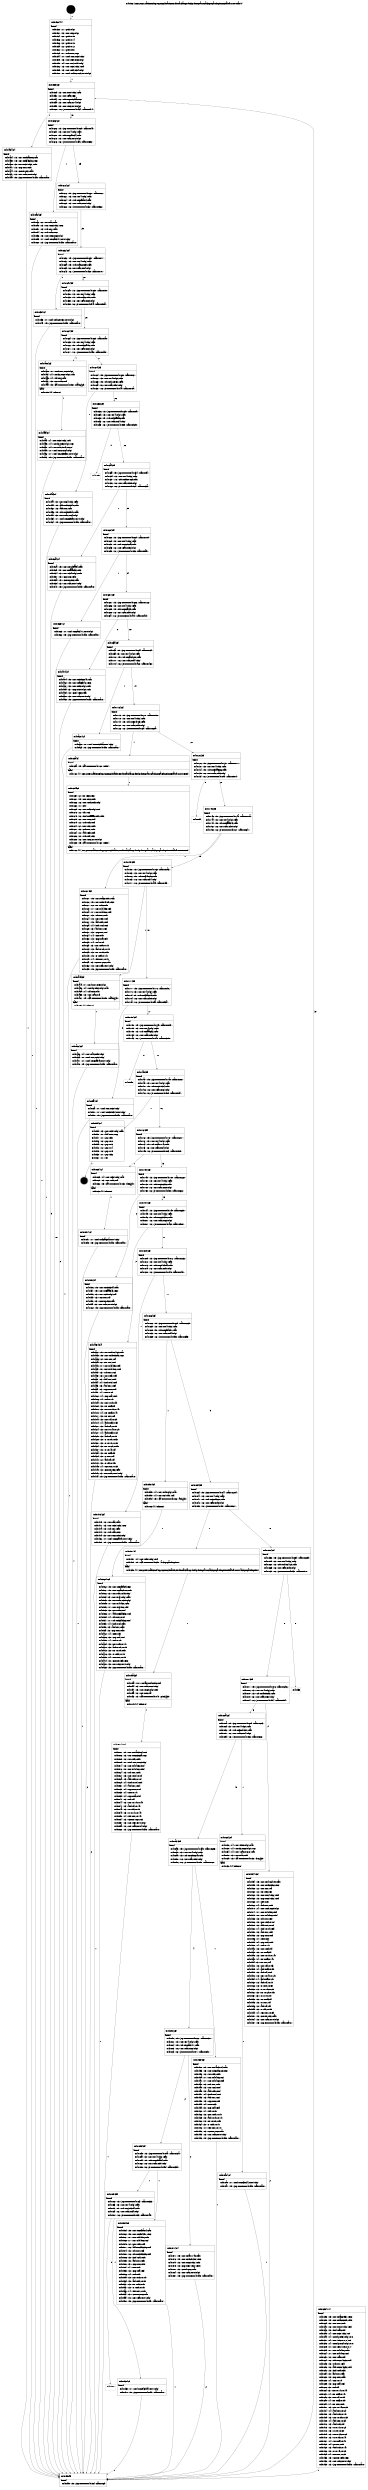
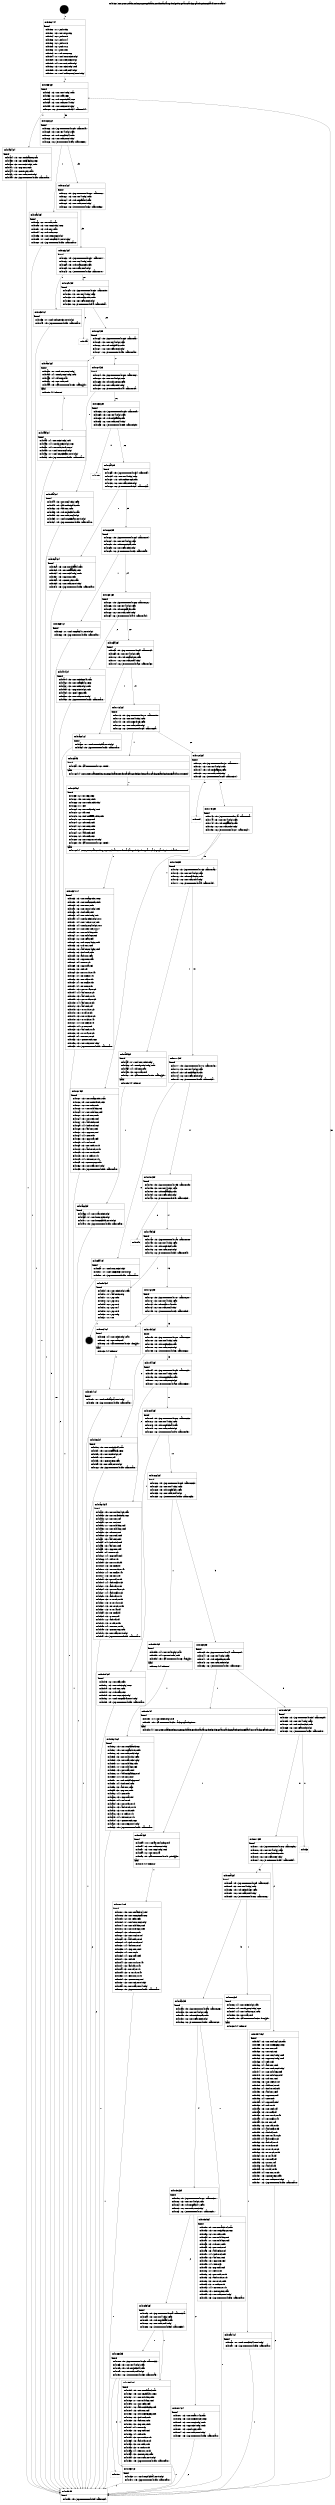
node "0x401f4a": added
edge "0x401c5f [52]" -> "0x401c93 [171]": added, label "1"
